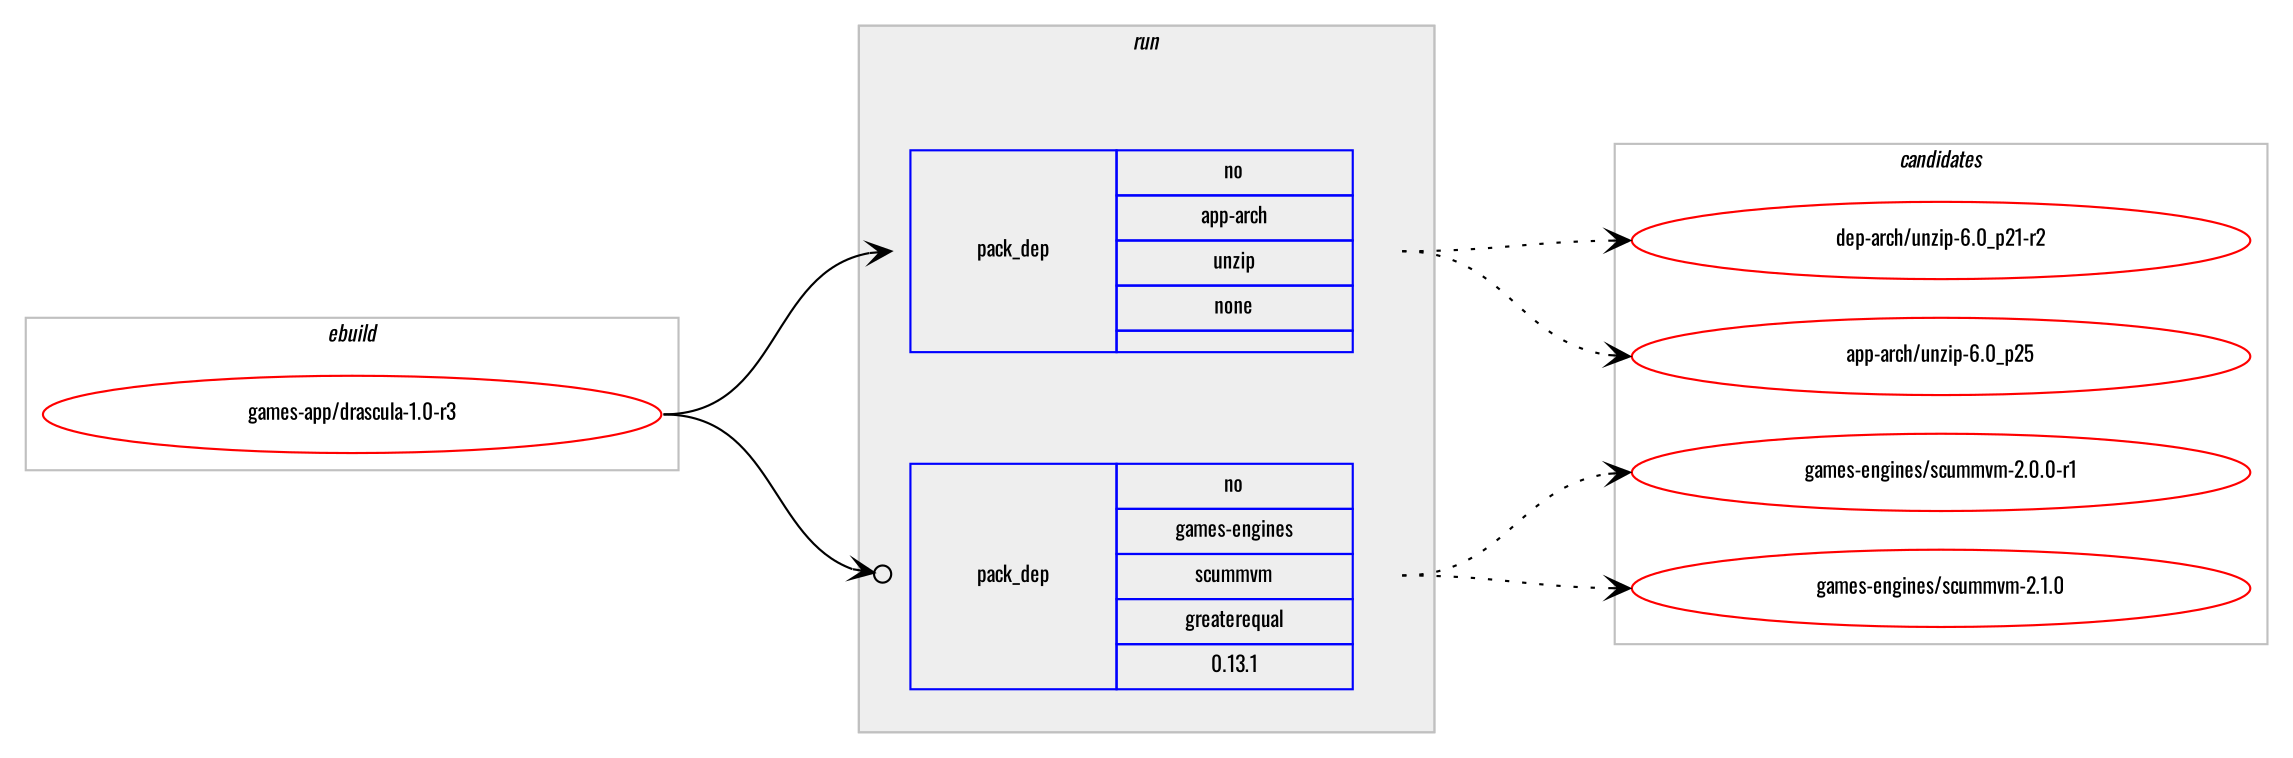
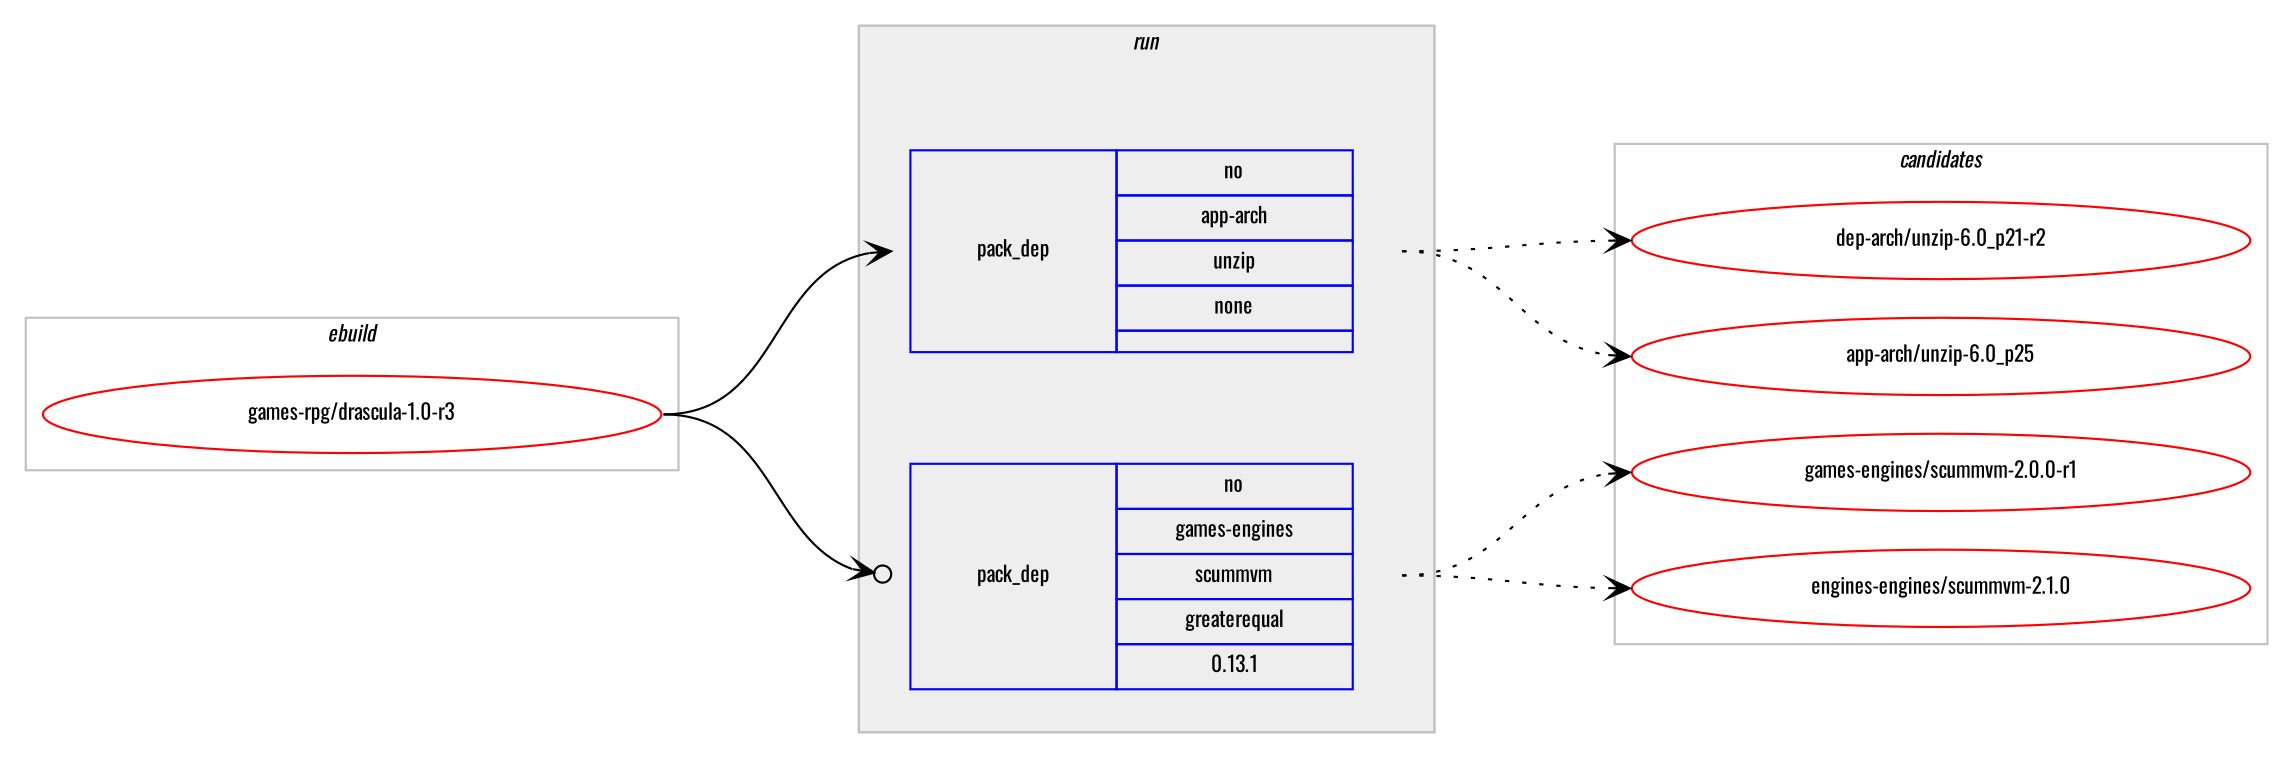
node "games-app/drascula-1.0-r3": label "games-app/drascula-1.0-r3" -> "games-rpg/drascula-1.0-r3"
node "games-engines/scummvm-2.1.0": label "games-engines/scummvm-2.1.0" -> "engines-engines/scummvm-2.1.0"
